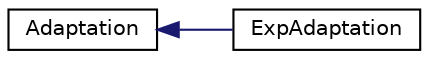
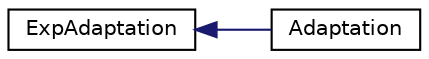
edge "ExpAdaptation" -> "Adaptation": reversed
